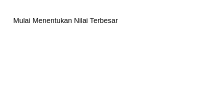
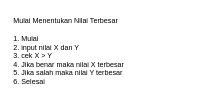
node "1. Mulai 2. input nilai X dan Y 3. cek X > Y 4. Jika benar maka nilai X terbesar 5. Jika salah maka nilai Y terbesar 6. Selesai": added
